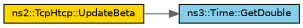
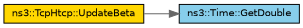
node "ns2::TcpHtcp::UpdateBeta": label "ns2::TcpHtcp::UpdateBeta" -> "ns3::TcpHtcp::UpdateBeta"
